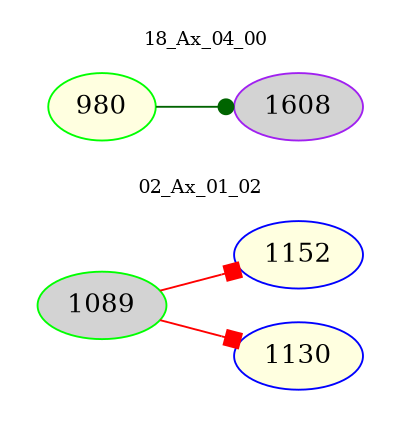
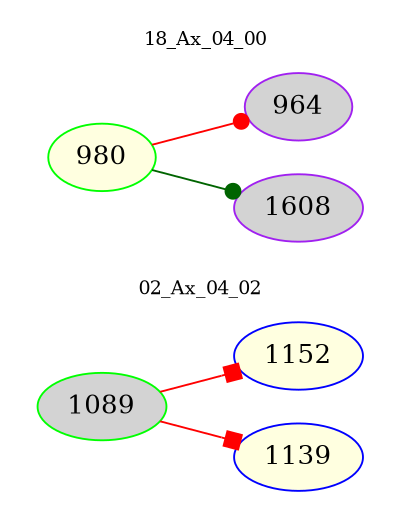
node "964": added
cluster "02_Ax_01_02": label "02_Ax_01_02" -> "02_Ax_04_02"
node "1130": label "1130" -> "1139"
